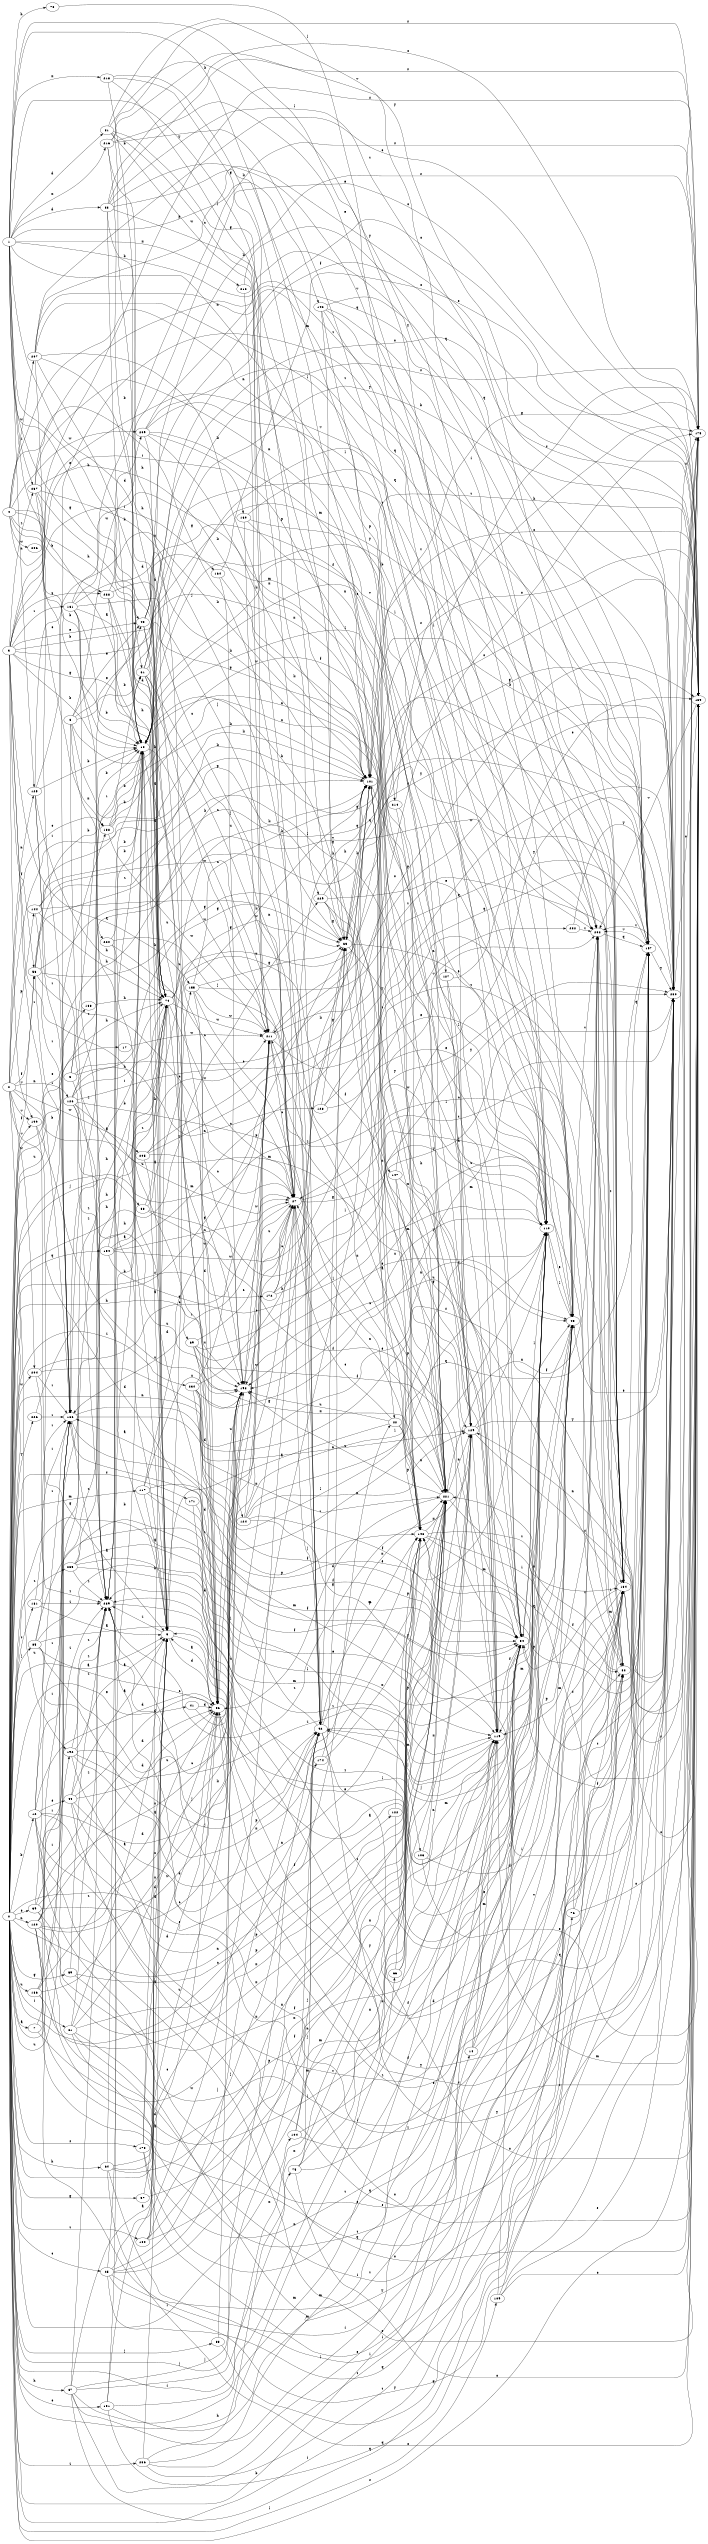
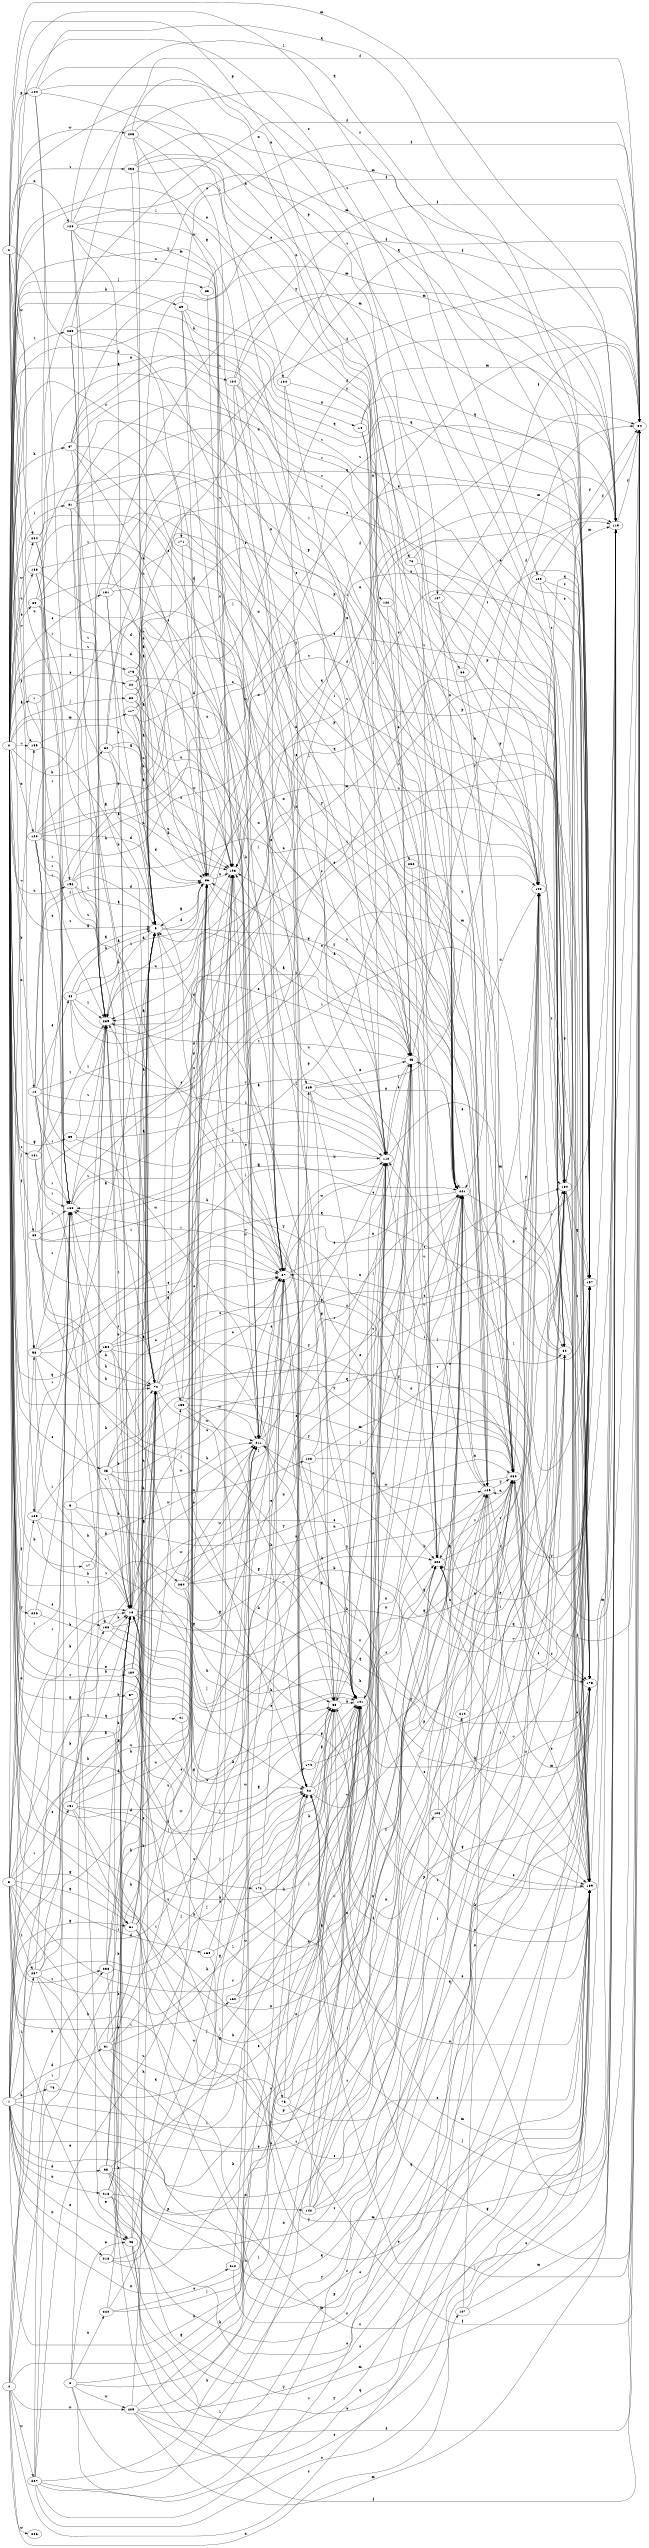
node "188": removed
edge "101" -> "22": now "101" -> "9"
edge "82" -> "202": label "m" -> "v"
